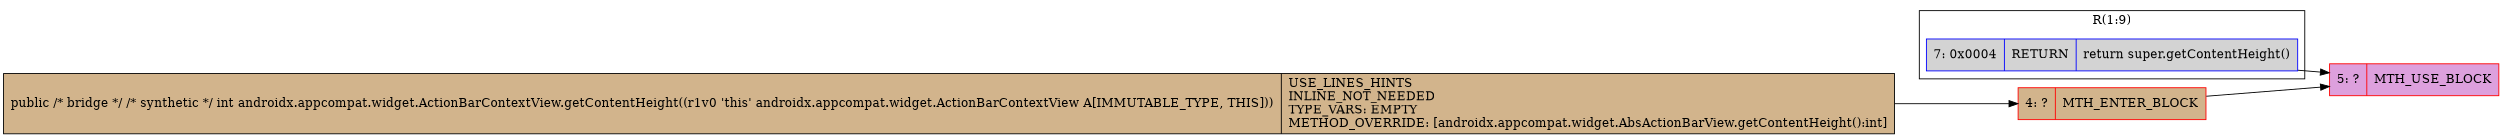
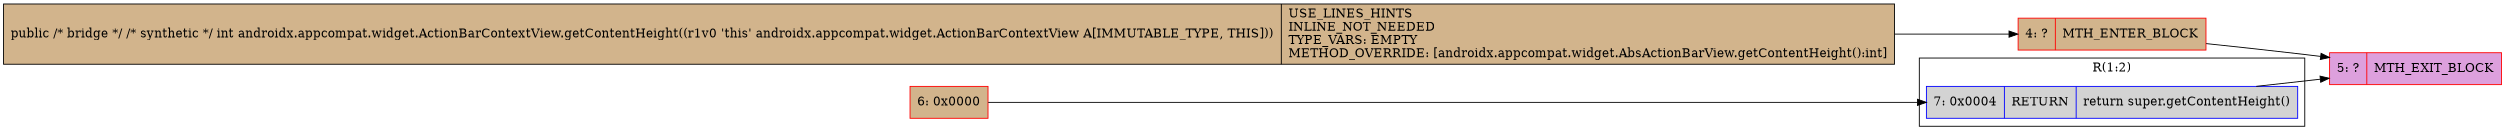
cluster "R(1:9)": label "R(1:9)" -> "R(1:2)"
node "5: ?": text "MTH_USE_BLOCK" -> "MTH_EXIT_BLOCK"
node "6: 0x0000": added
